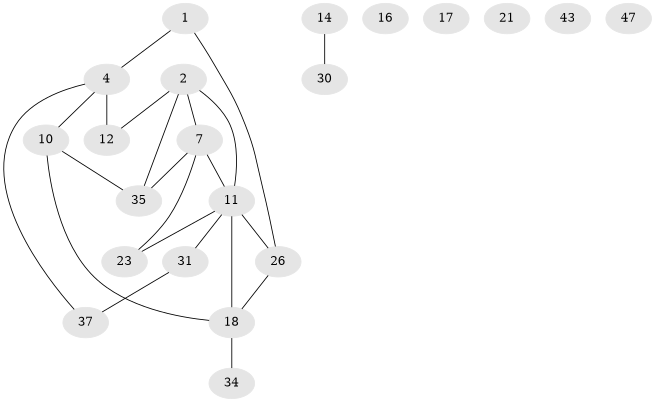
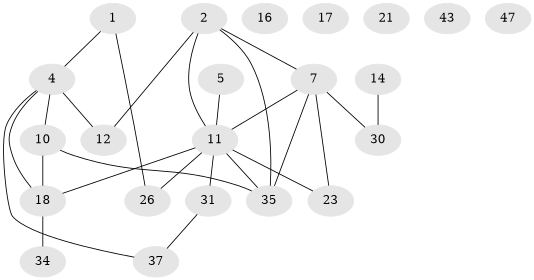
node "5": added
edge "7" -- "30": added
edge "11" -- "35": added
edge "26" -- "18": now "4" -- "18"
